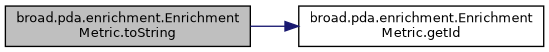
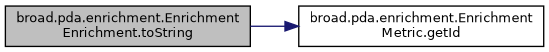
node "broad.pda.enrichment.Enrichment Metric.toString": label "broad.pda.enrichment.Enrichment Metric.toString" -> "broad.pda.enrichment.Enrichment Enrichment.toString"
